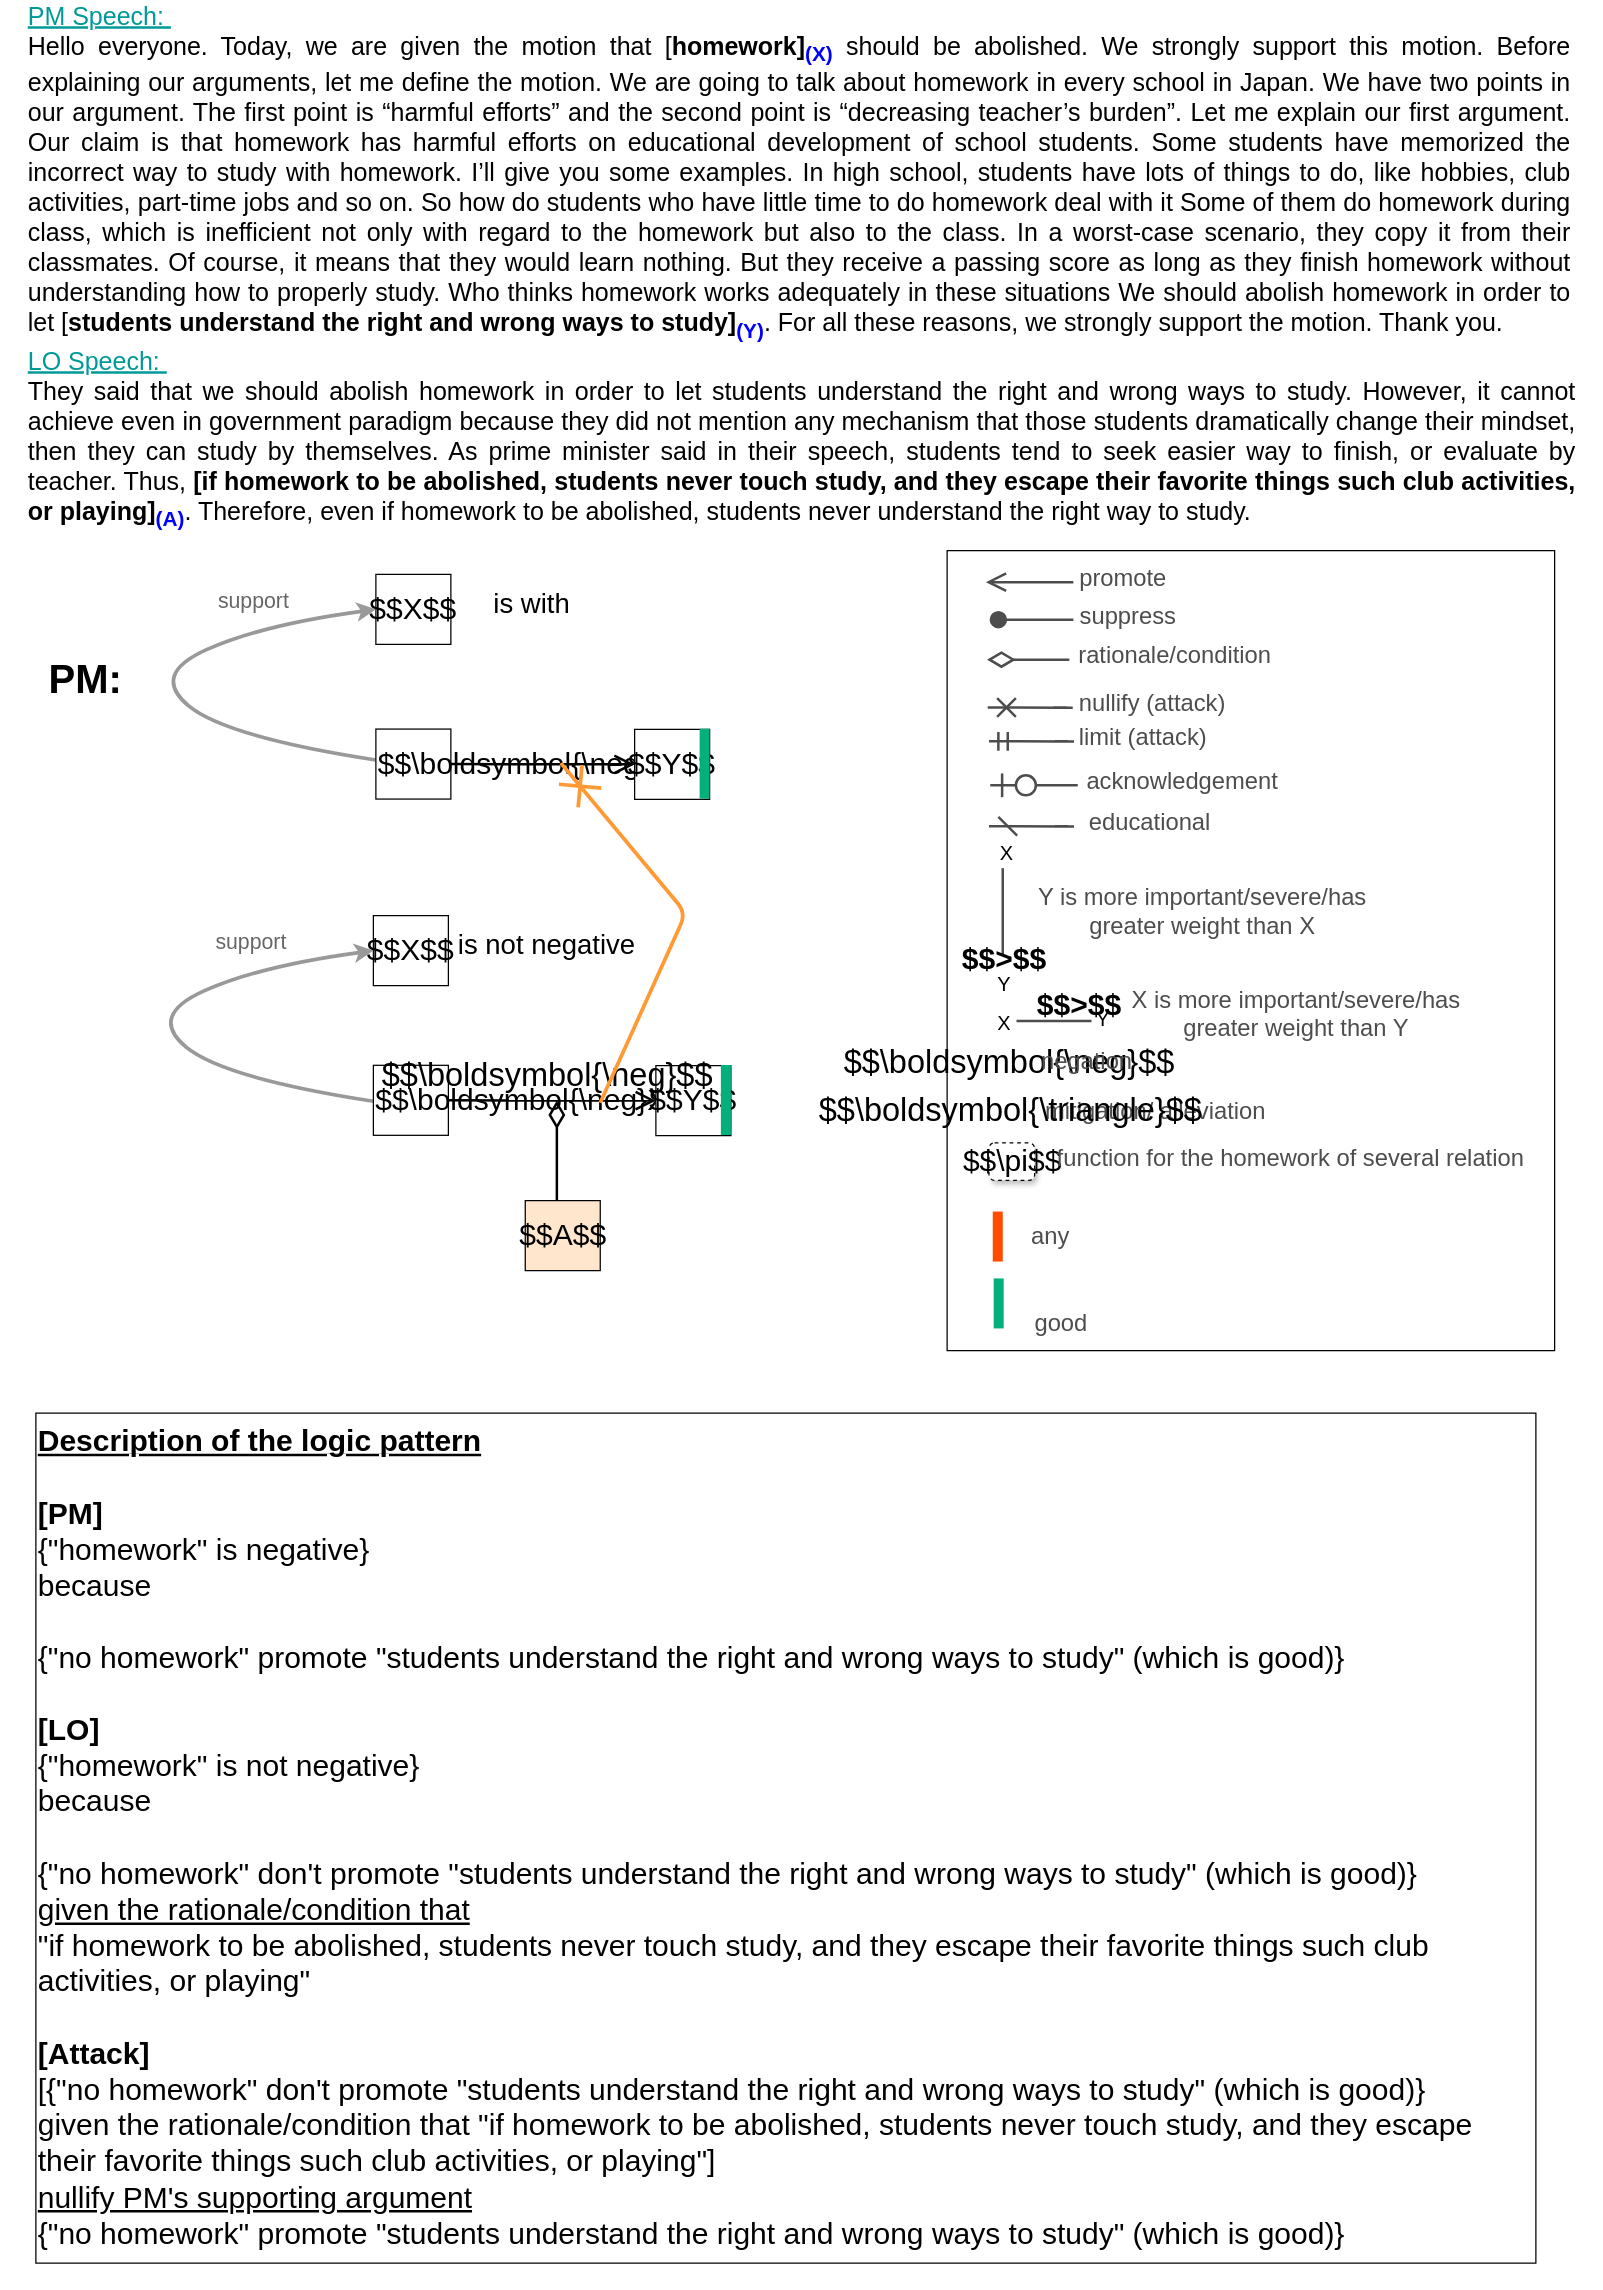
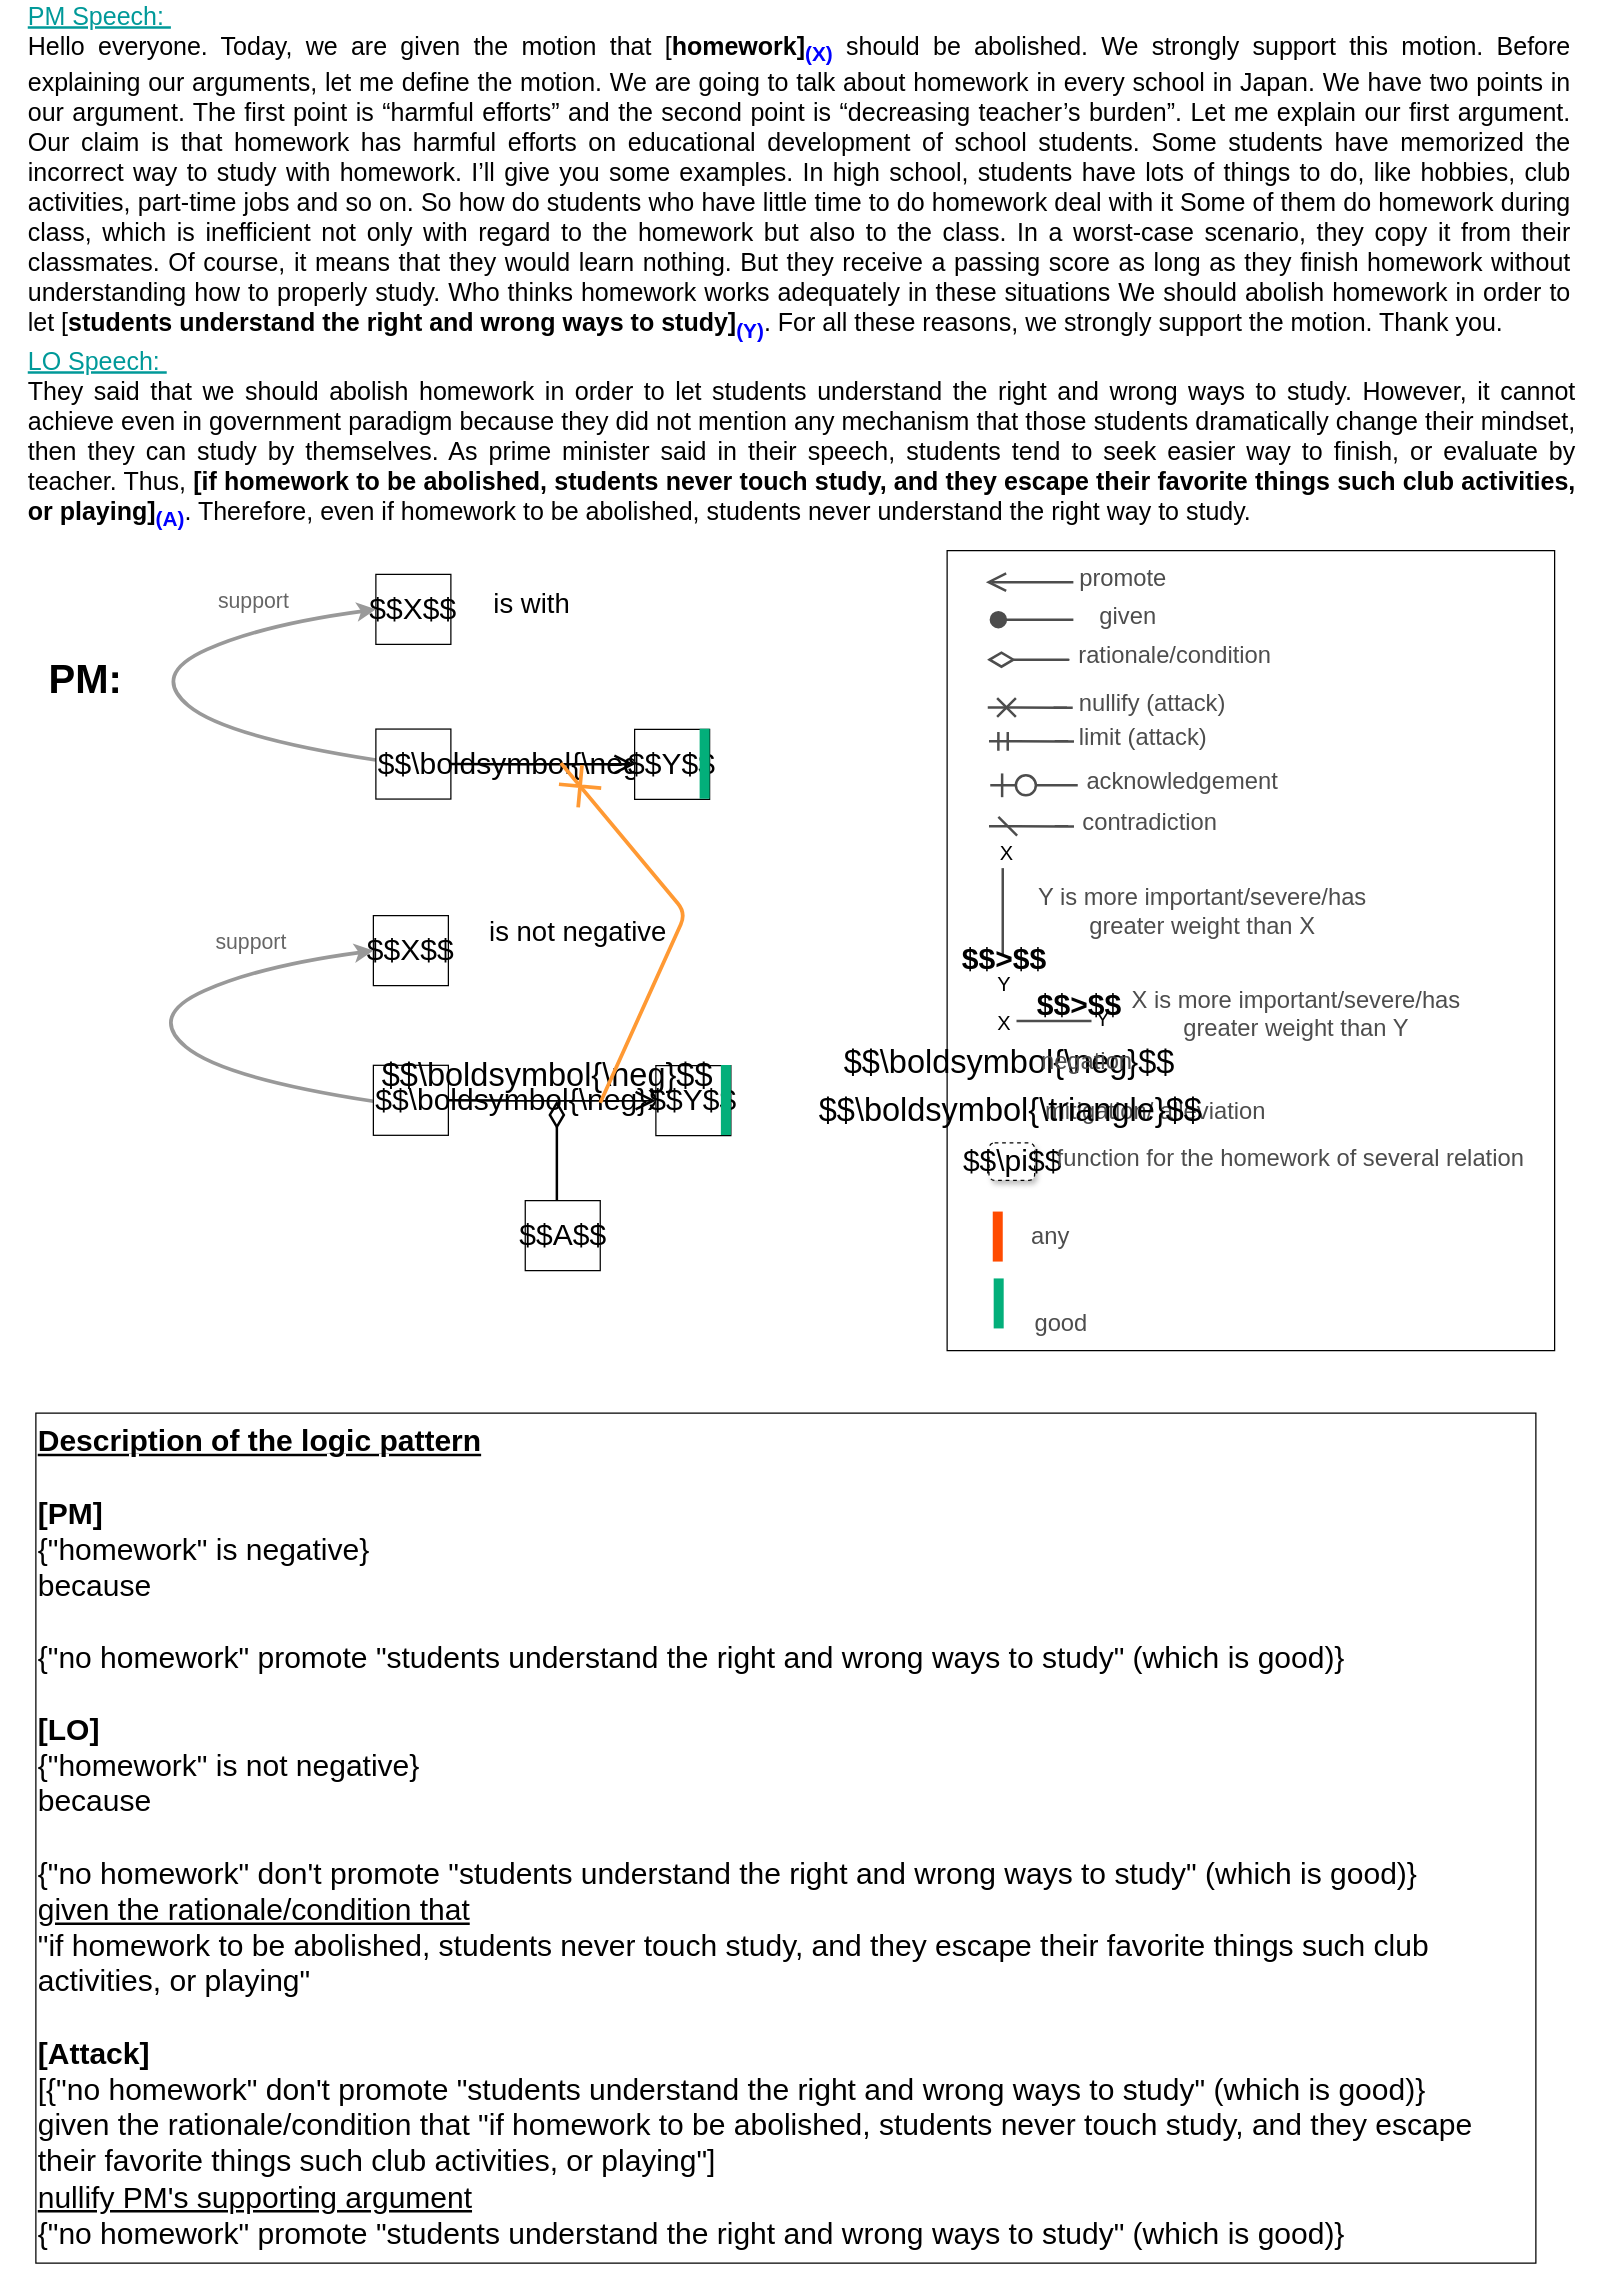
node "suppress": label "suppress" -> "given"
node "educational": label "educational" -> "contradiction"
node "is not negative": moved (547, 946) -> (578, 933)
node "$$A$$": fillcolor #ffe6cc -> #ffffff
